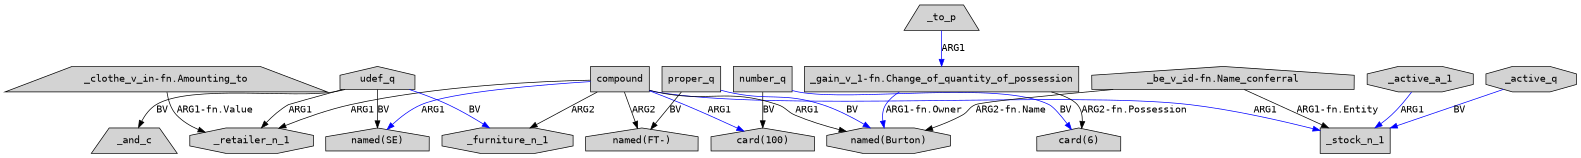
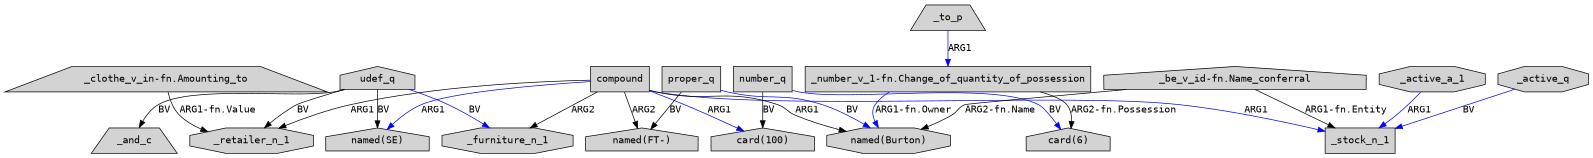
node "_gain_v_1-fn.Change_of_quantity_of_possession": label "_gain_v_1-fn.Change_of_quantity_of_possession" -> "_number_v_1-fn.Change_of_quantity_of_possession"
edge "udef_q" -> "_retailer_n_1": label "ARG1" -> "BV"
